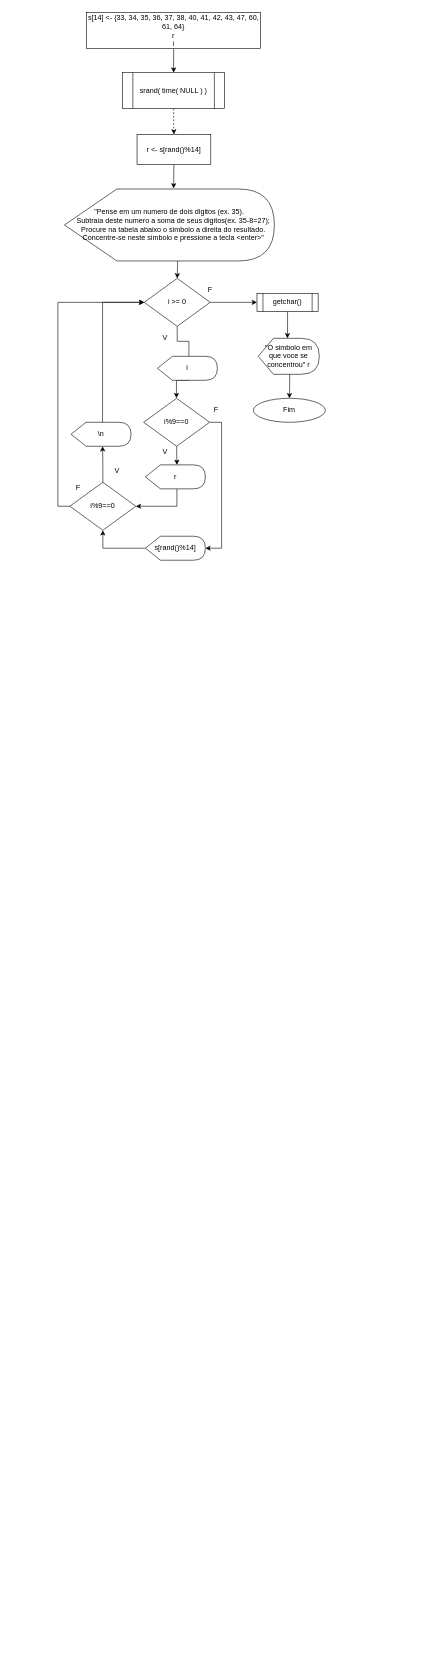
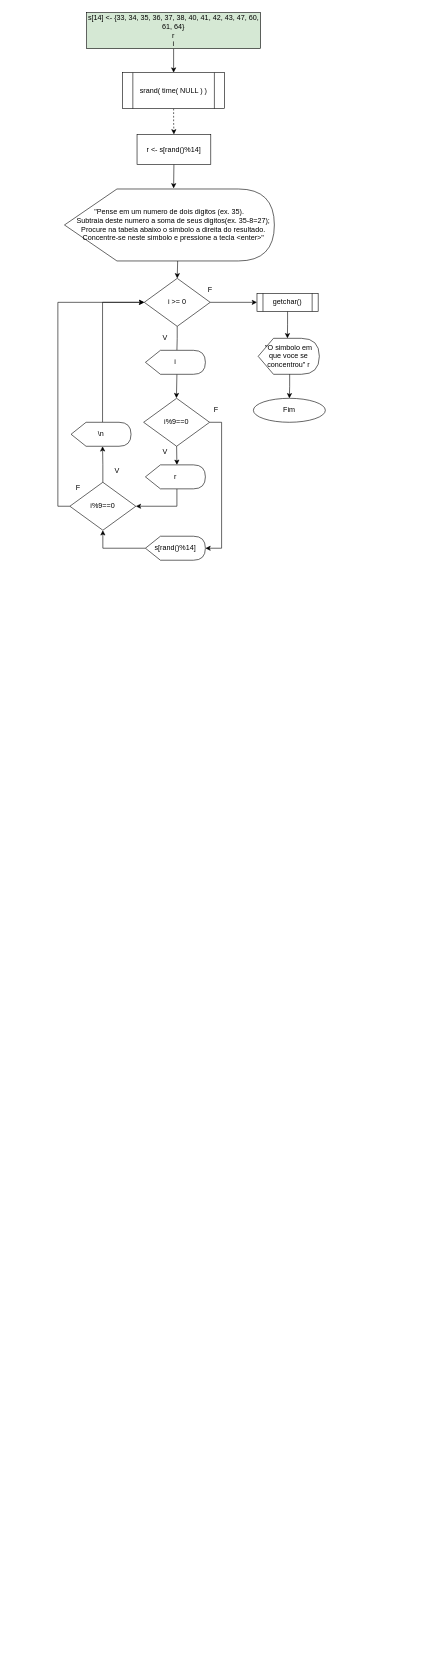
node "s[14] <- {33, 34, 35, 36, 37, 38, 40, 41, 42, 43, 47, 60, 61, 64} r i": fillcolor #ffffff -> #d5e8d4
node "i": moved (188, 368) -> (176, 362)
